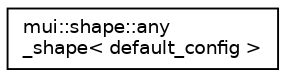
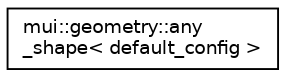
node "mui::shape::any _shape< default_config >": label "mui::shape::any _shape< default_config >" -> "mui::geometry::any _shape< default_config >"
